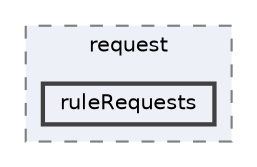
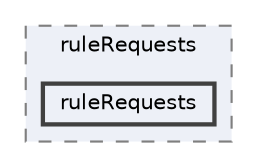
cluster "request": label "request" -> "ruleRequests"
